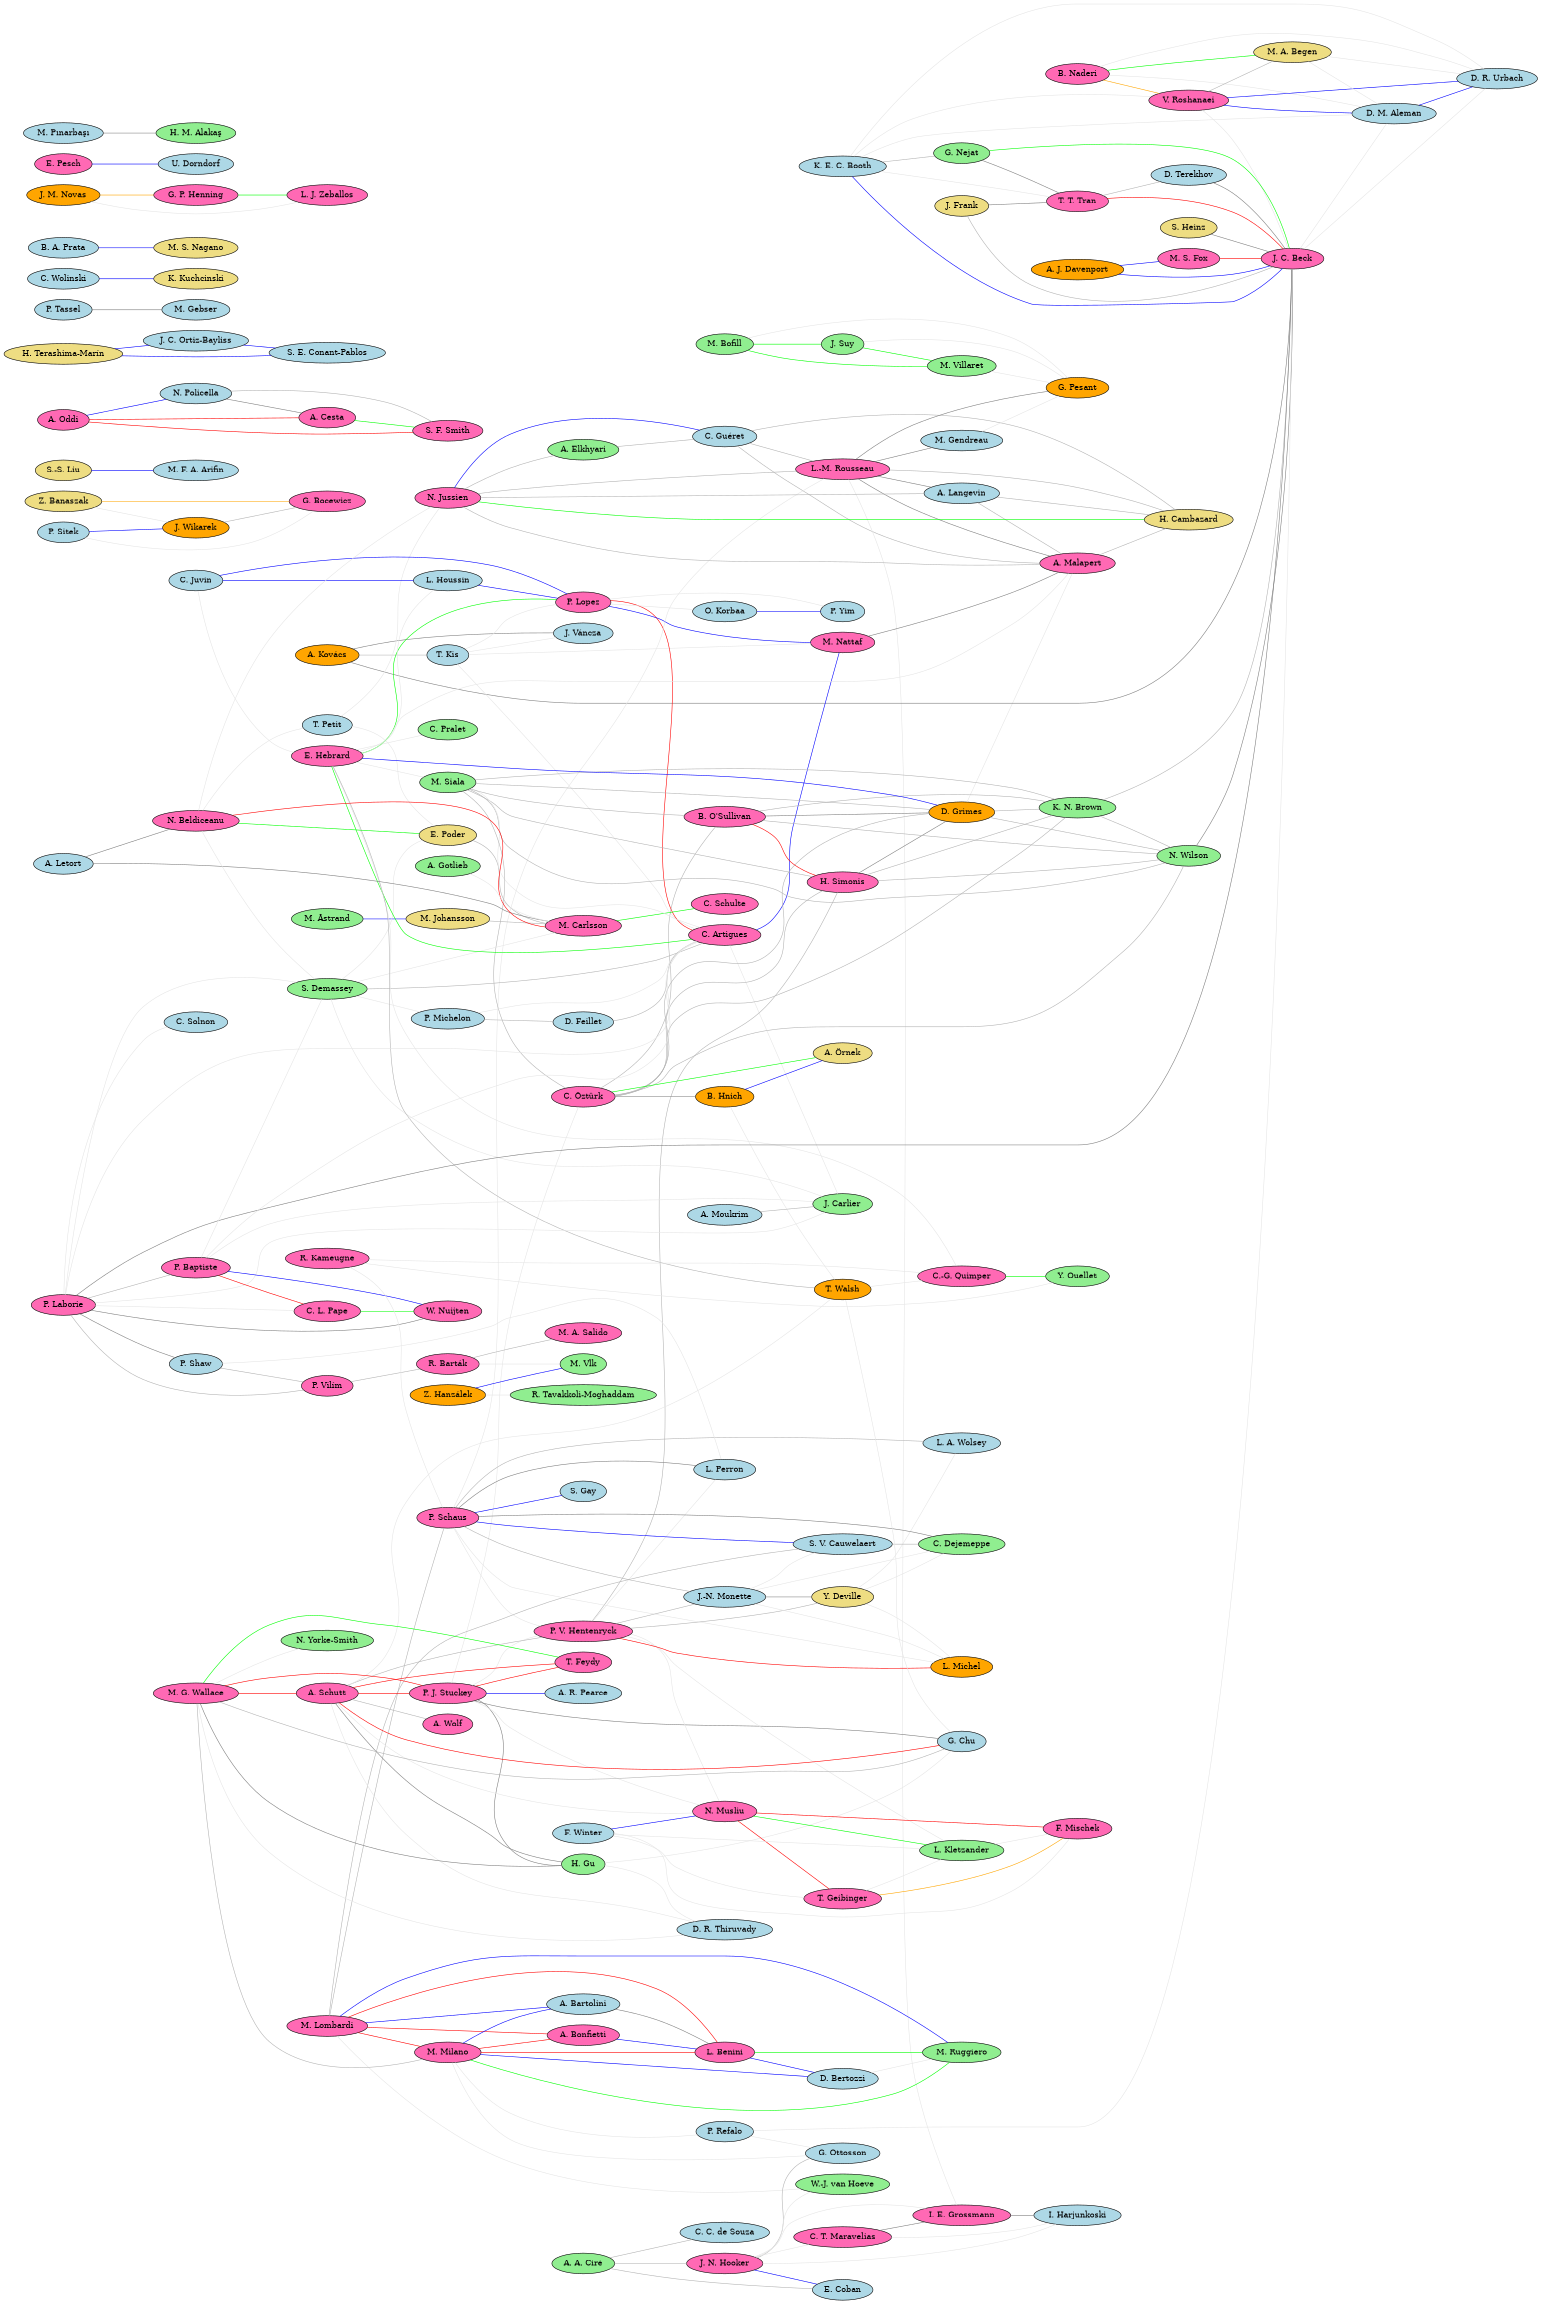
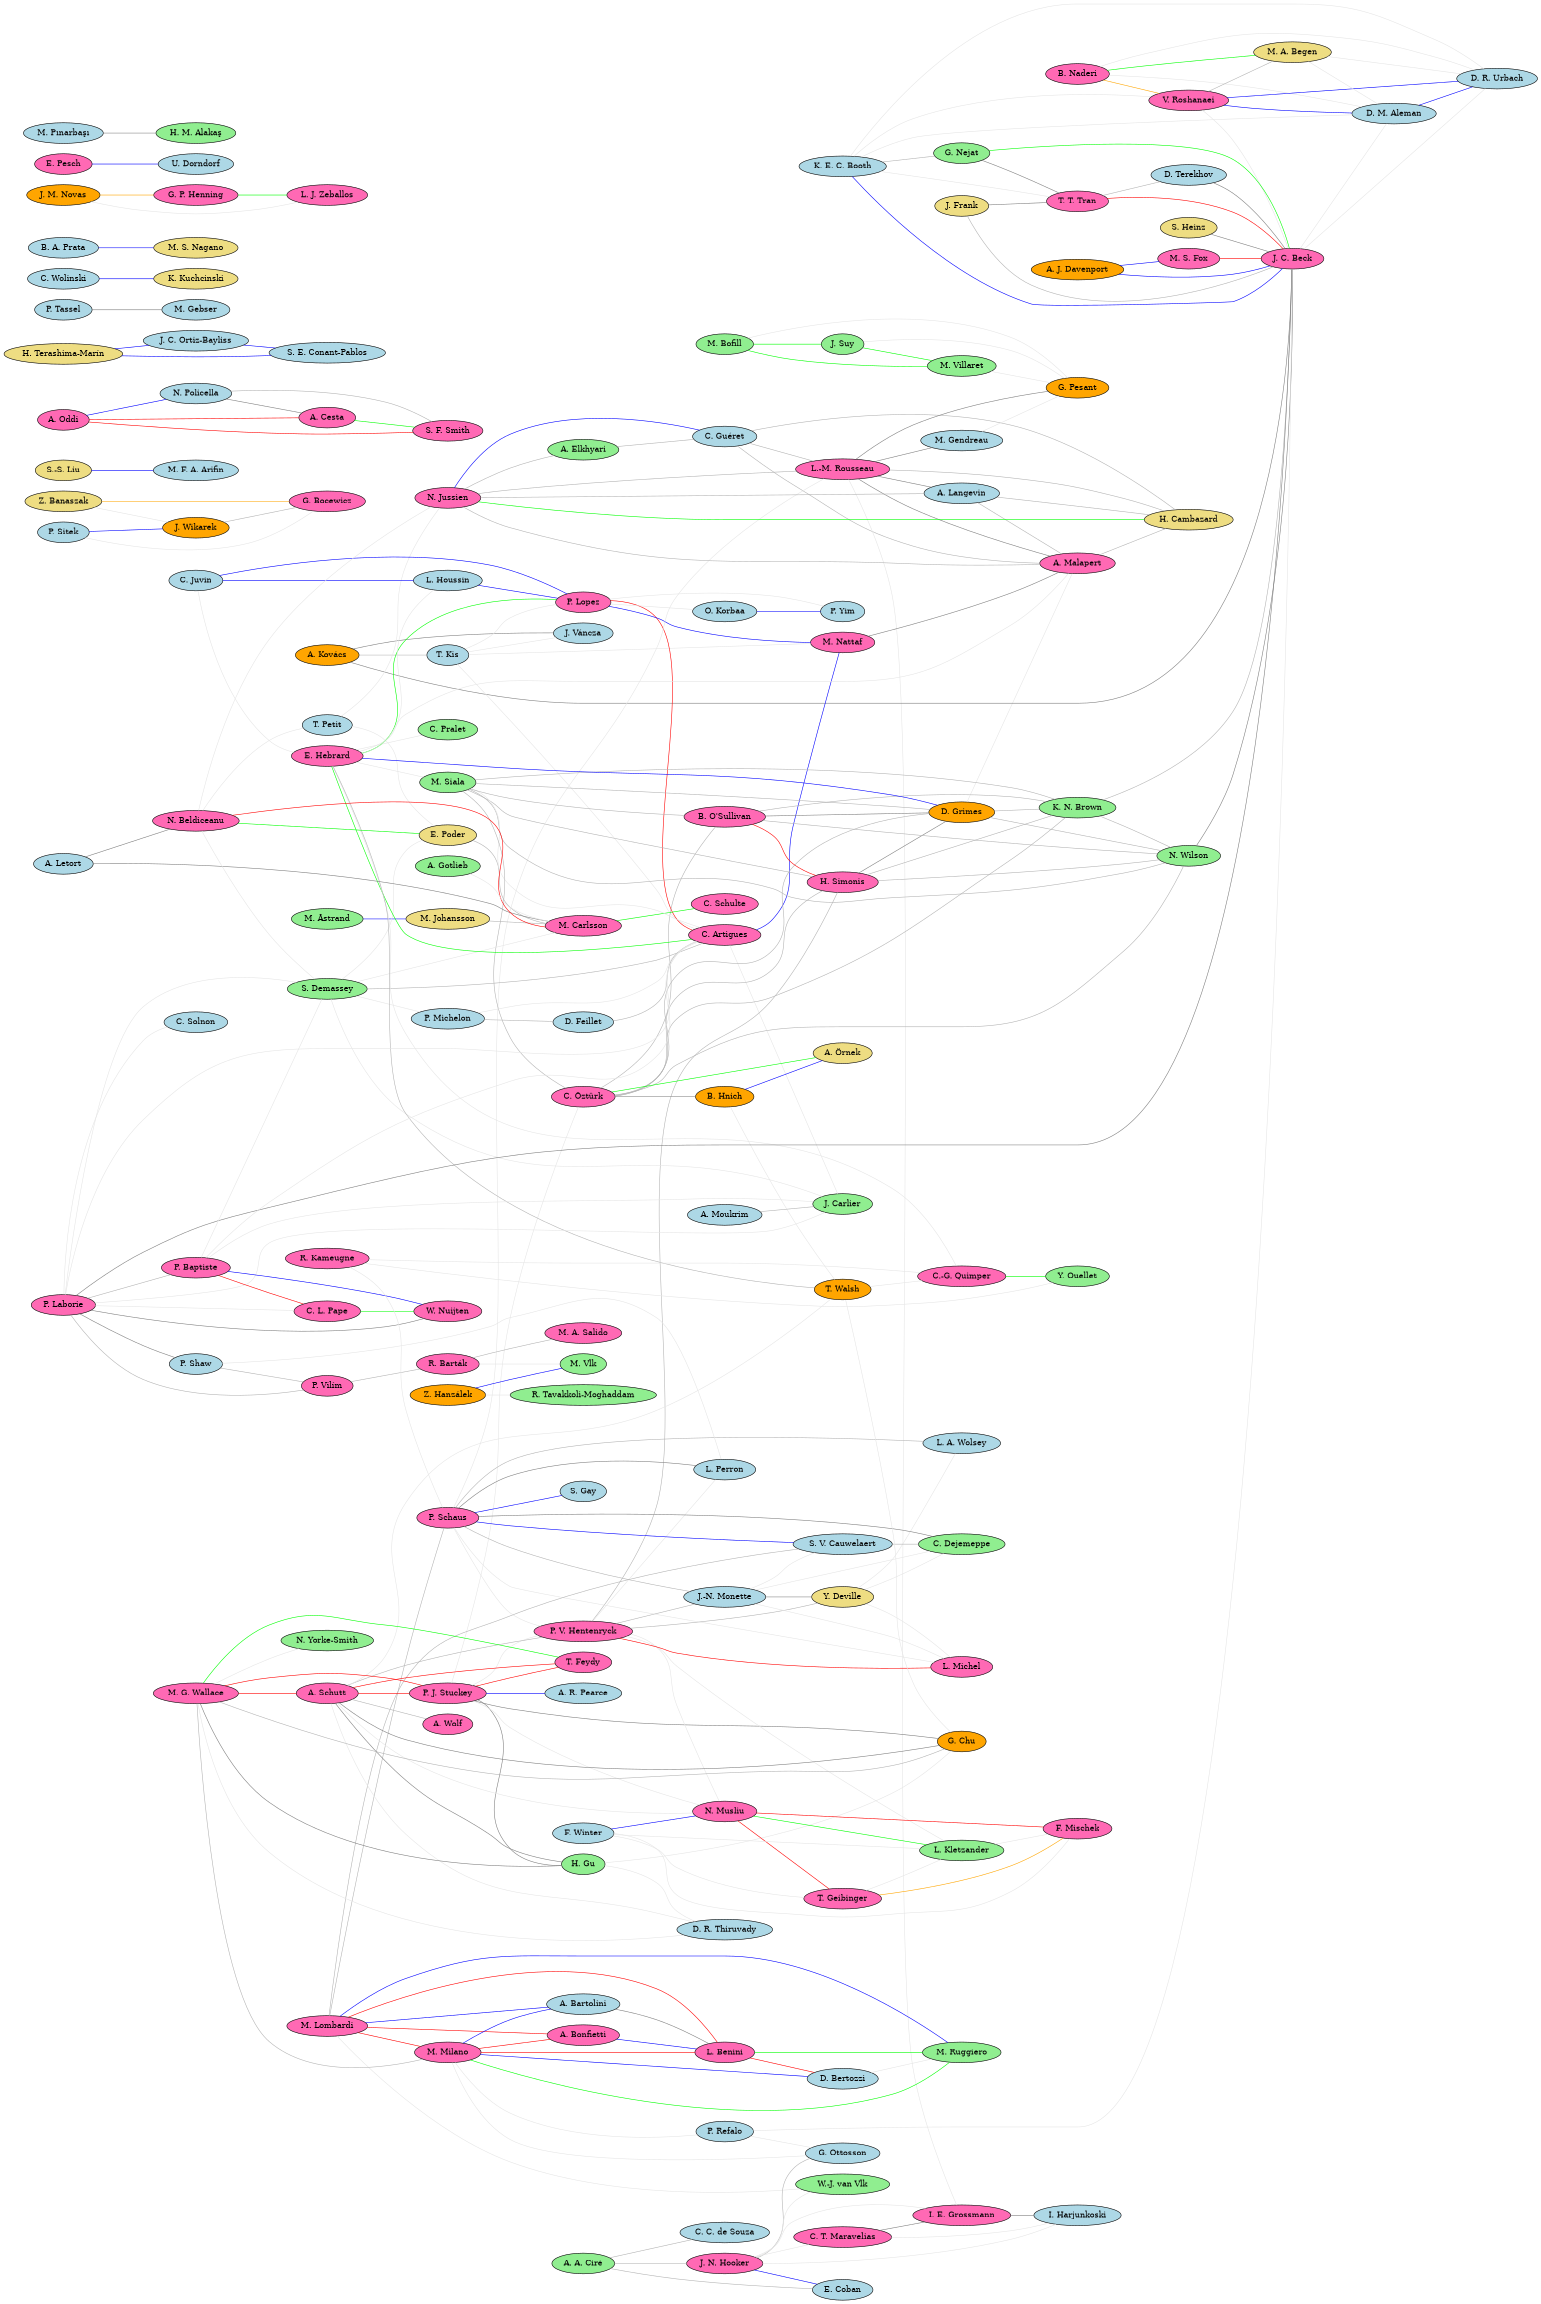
node "L. Michel": fillcolor orange -> hotpink
node "G. Chu": fillcolor lightblue -> orange
edge "A. Schutt" -- "G. Chu": color red -> grey50
edge "L. Benini" -- "D. Bertozzi": color blue -> red
node "W.-J. van Hoeve": label "W.-J. van Hoeve" -> "W.-J. van Vlk"
